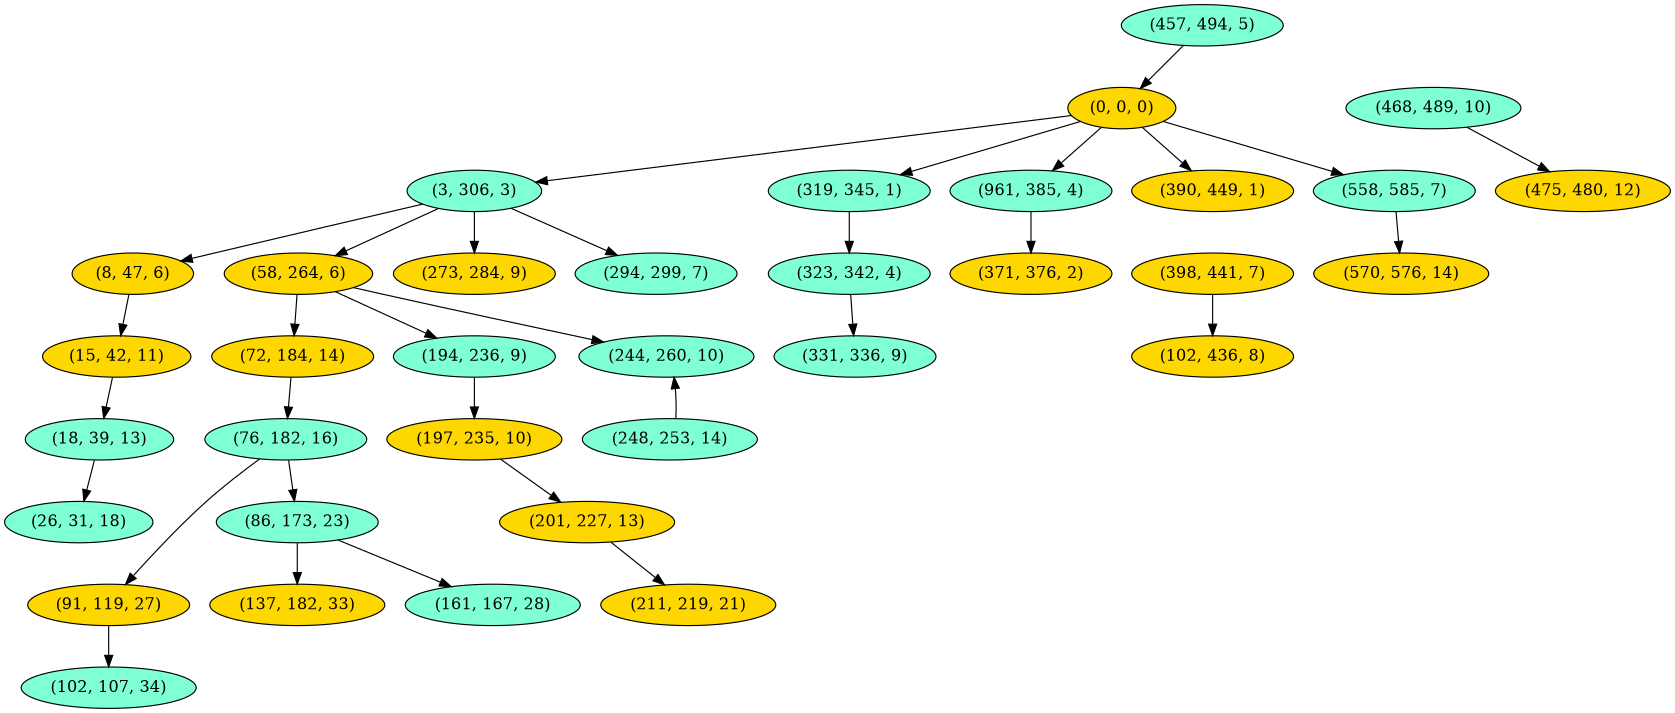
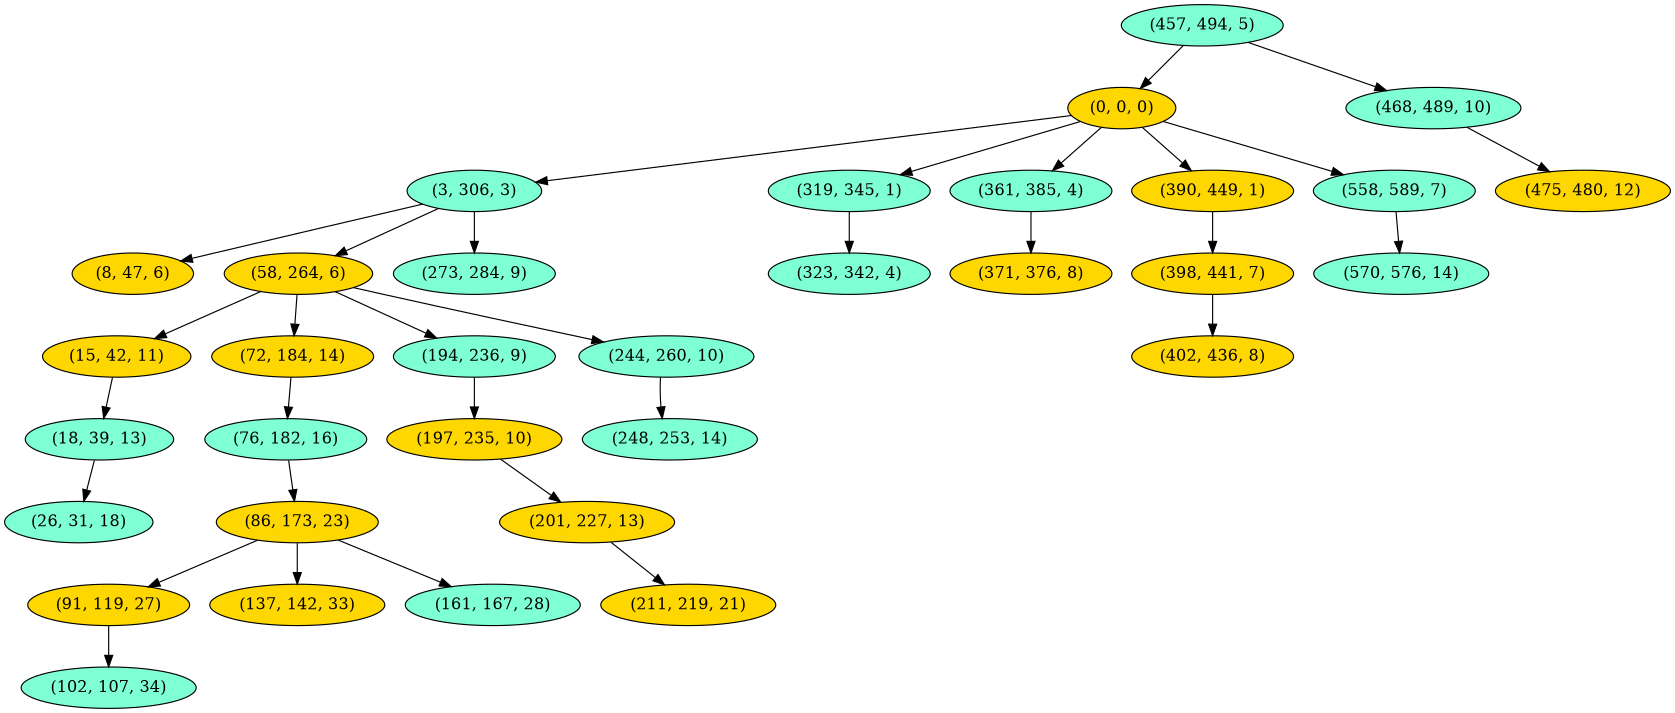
edge "(457, 494, 5)" -> "(468, 489, 10)": added
node "(961, 385, 4)": label "(961, 385, 4)" -> "(361, 385, 4)"
node "(558, 585, 7)": label "(558, 585, 7)" -> "(558, 589, 7)"
edge "(390, 449, 1)" -> "(398, 441, 7)": added
node "(273, 284, 9)": fillcolor gold -> aquamarine
node "(294, 299, 7)": removed
node "(371, 376, 2)": label "(371, 376, 2)" -> "(371, 376, 8)"
node "(570, 576, 14)": fillcolor gold -> aquamarine
edge "(8, 47, 6)" -> "(15, 42, 11)": now "(58, 264, 6)" -> "(15, 42, 11)"
node "(331, 336, 9)": removed
node "(102, 436, 8)": label "(102, 436, 8)" -> "(402, 436, 8)"
edge "(248, 253, 14)" -> "(244, 260, 10)": reversed
edge "(76, 182, 16)" -> "(91, 119, 27)": now "(86, 173, 23)" -> "(91, 119, 27)"
node "(86, 173, 23)": fillcolor aquamarine -> gold
node "(137, 182, 33)": label "(137, 182, 33)" -> "(137, 142, 33)"
